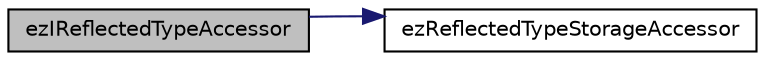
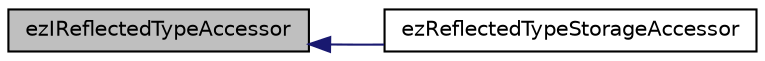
edge "ezIReflectedTypeAccessor" -> "ezReflectedTypeStorageAccessor": reversed
